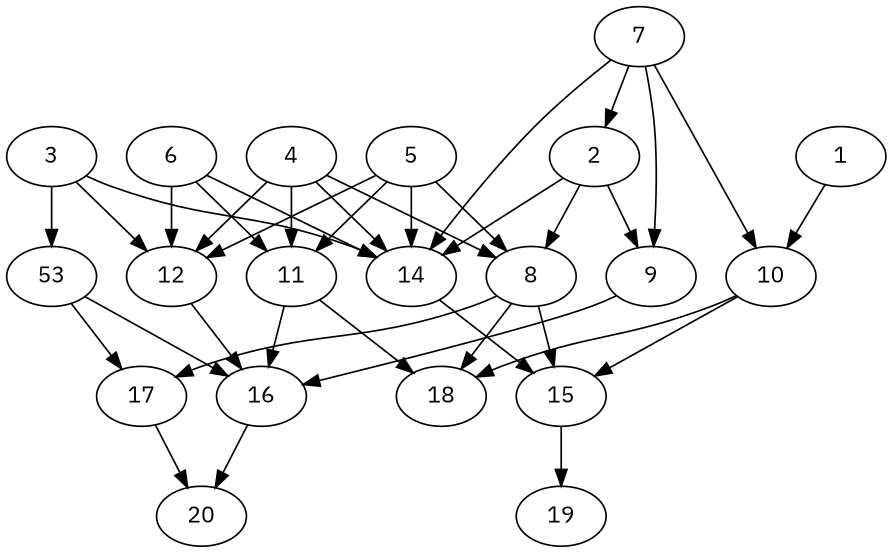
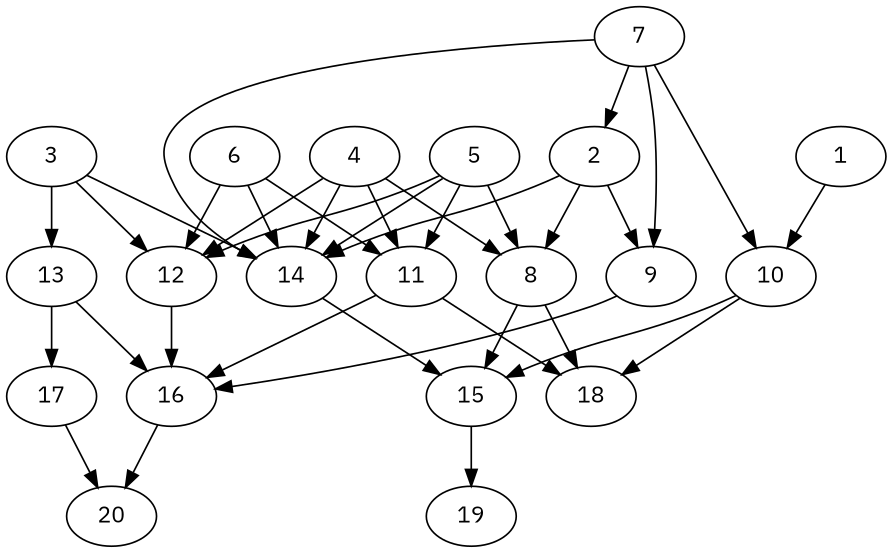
node "53": label "53" -> "13"
edge "8" -> "17": removed
